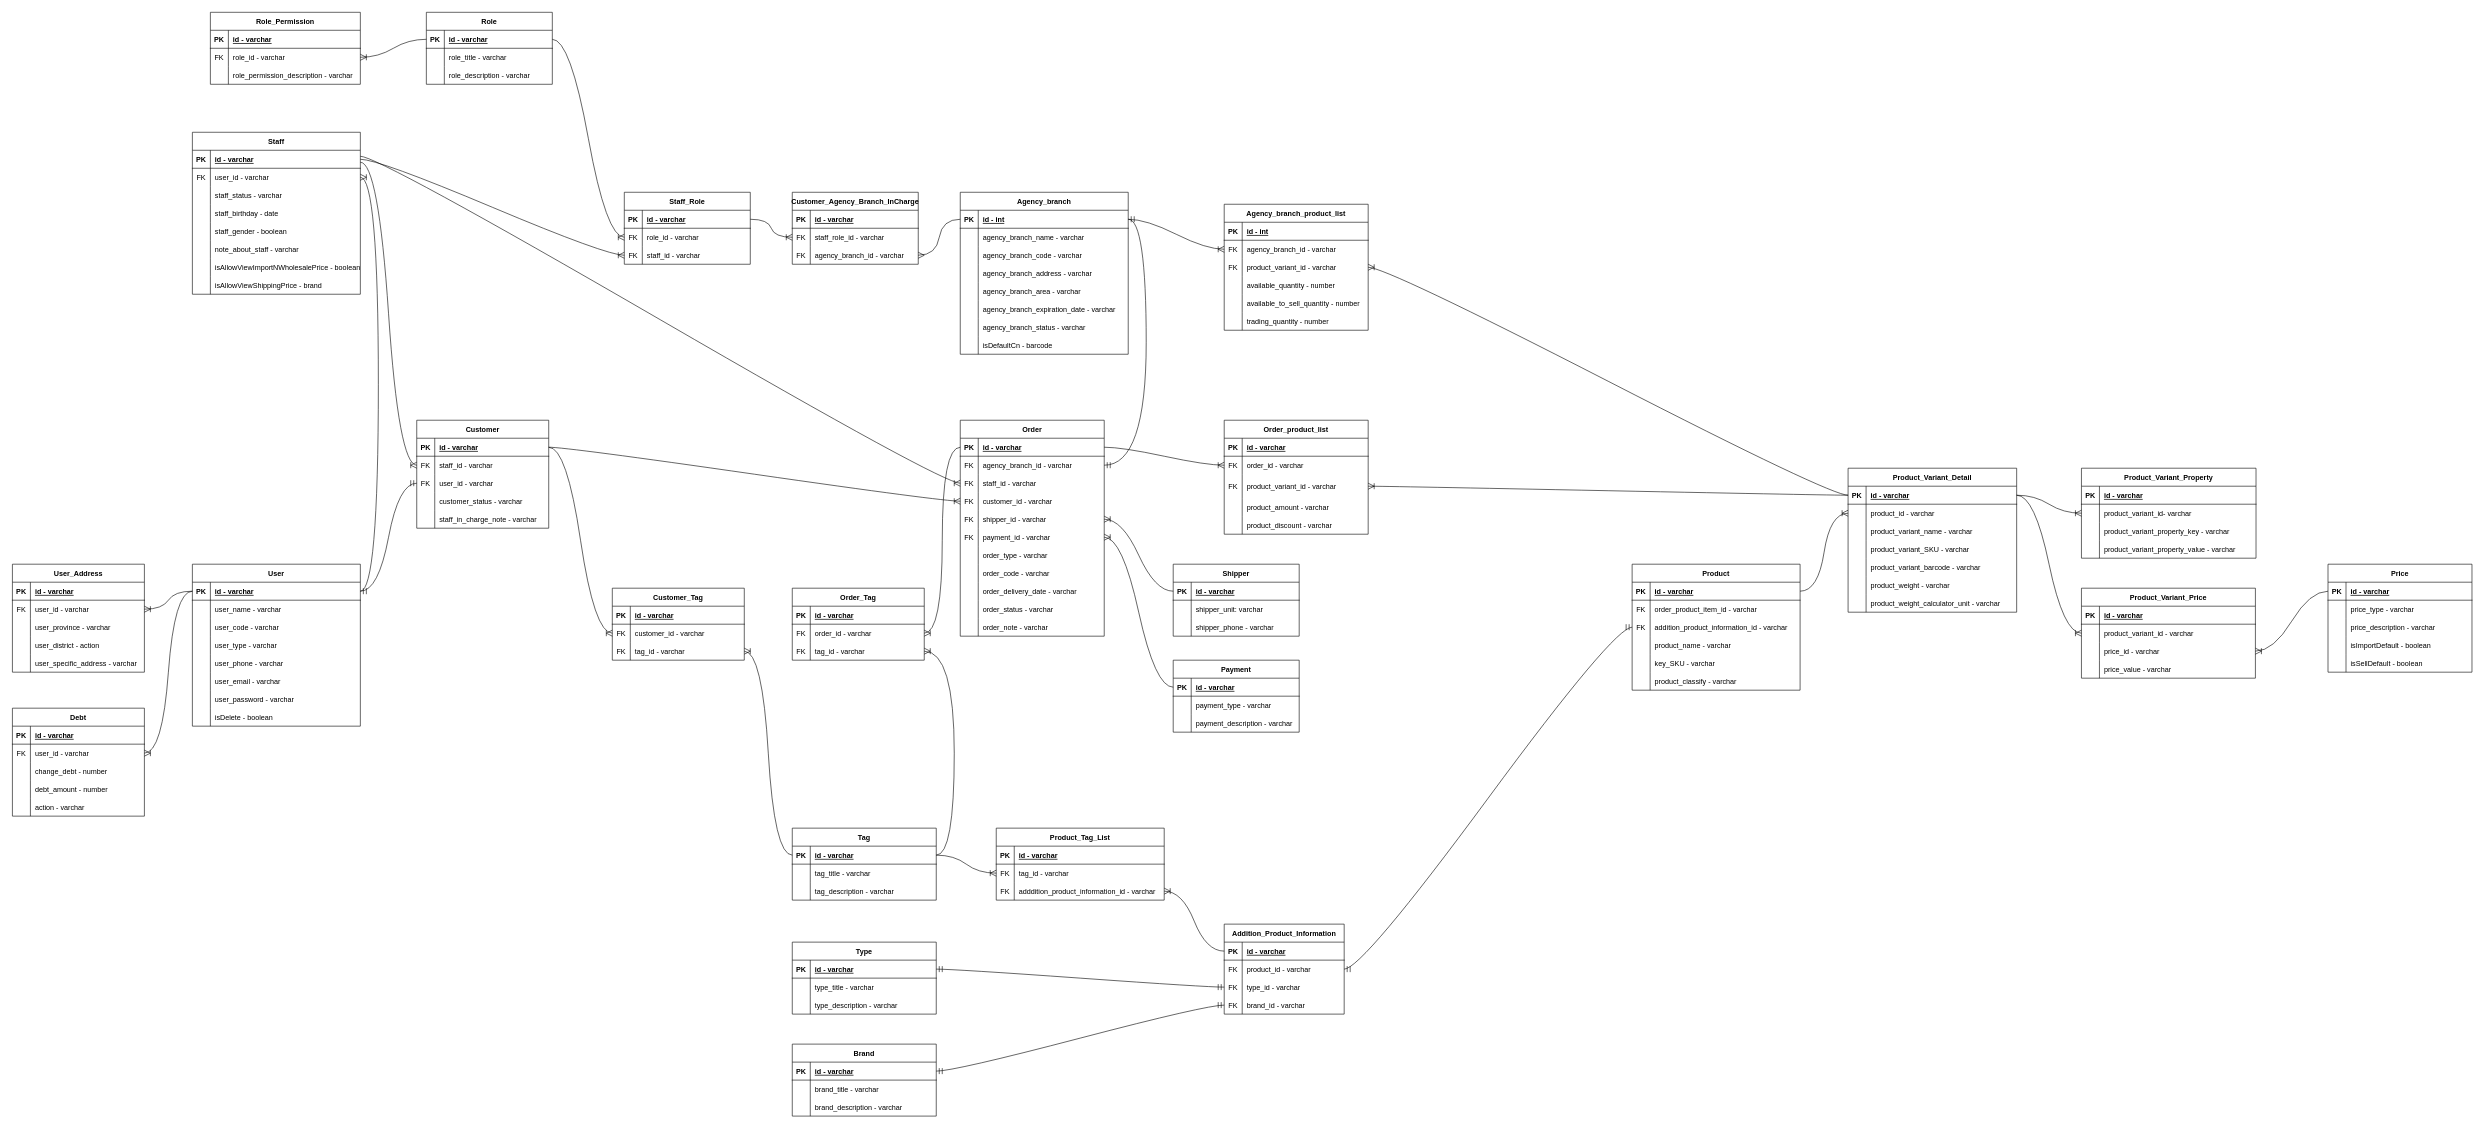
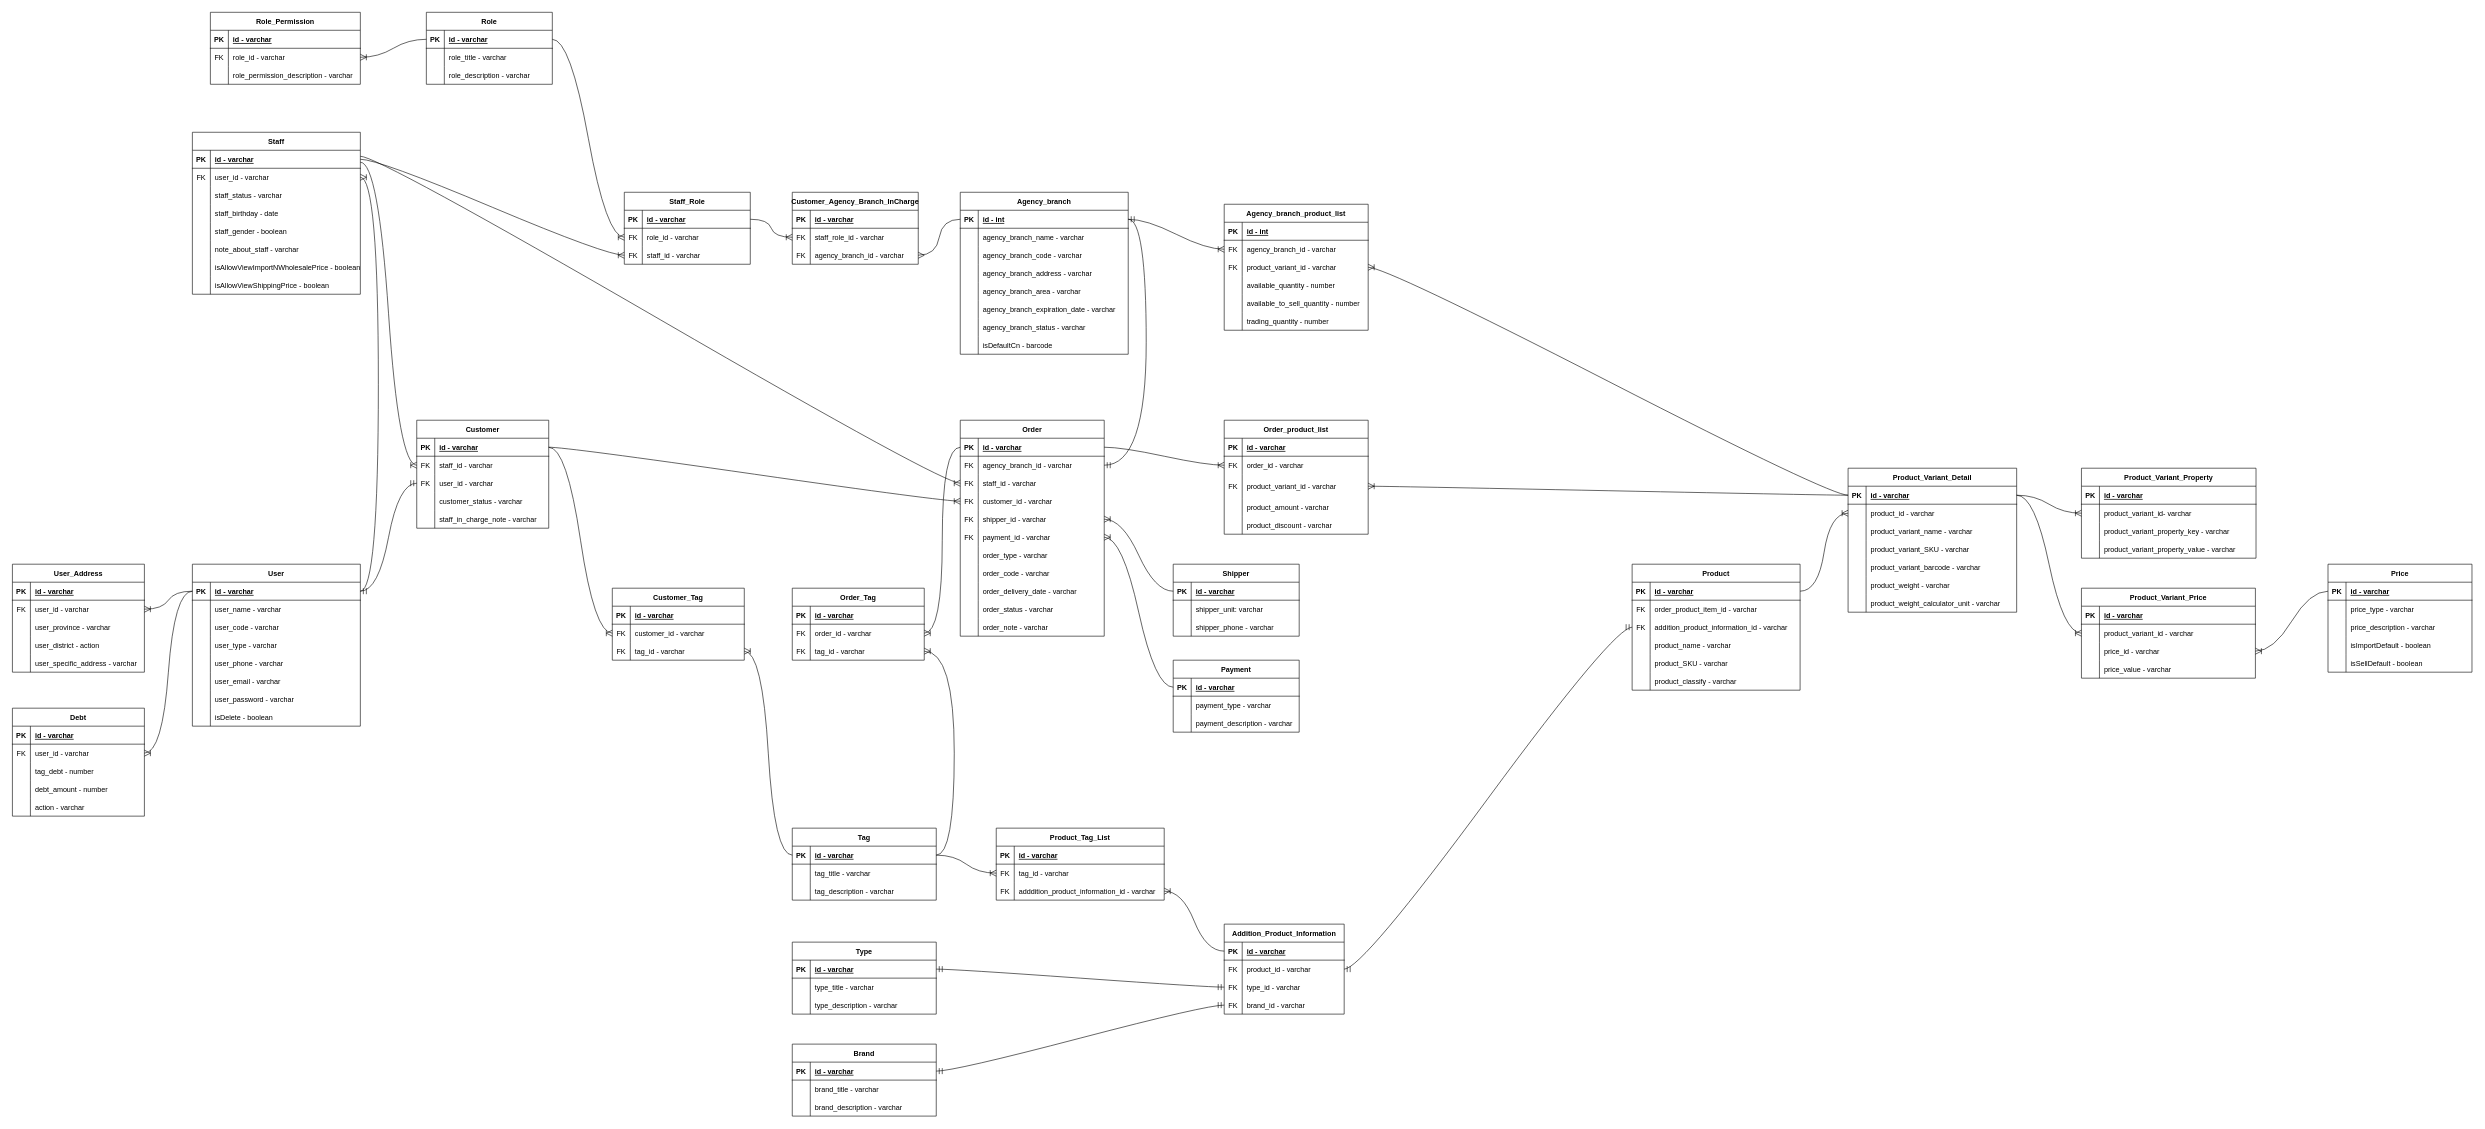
node "isAllowViewShippingPrice - brand": label "isAllowViewShippingPrice - brand" -> "isAllowViewShippingPrice - boolean"
node "key_SKU - varchar": label "key_SKU - varchar" -> "product_SKU - varchar"
node "change_debt - number": label "change_debt - number" -> "tag_debt - number"
